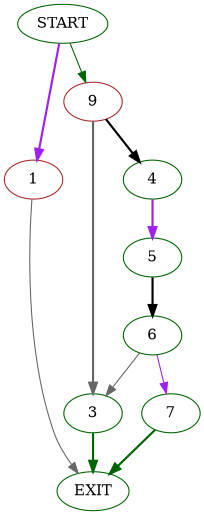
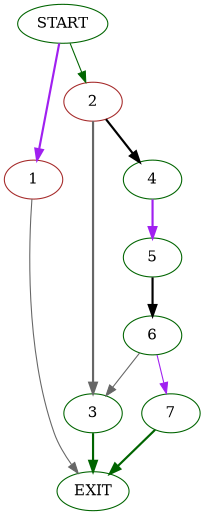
node "9": label "9" -> "2"
